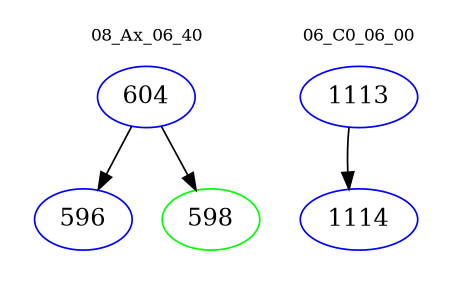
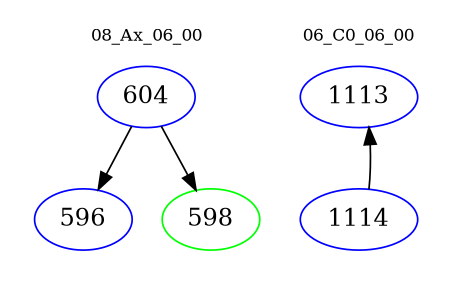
cluster "08_Ax_06_40": label "08_Ax_06_40" -> "08_Ax_06_00"
edge "1113" -> "1114": reversed
